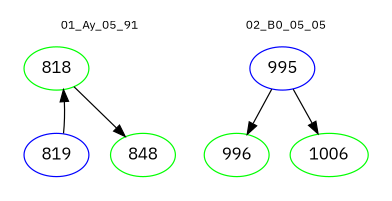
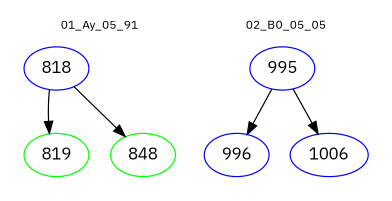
node "818": color green -> blue
edge "819" -> "818": reversed
node "819": color blue -> green
node "996": color green -> blue
node "1006": color green -> blue
